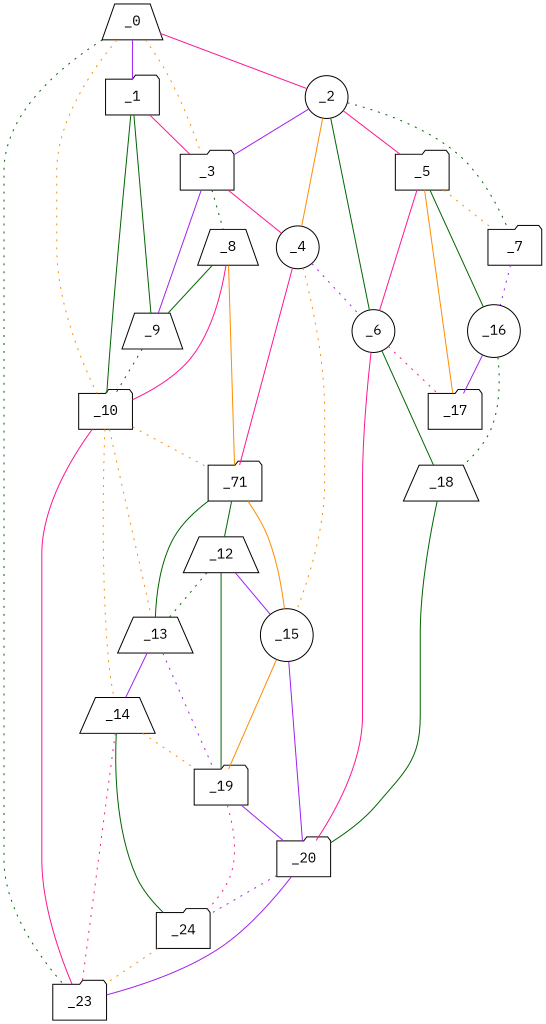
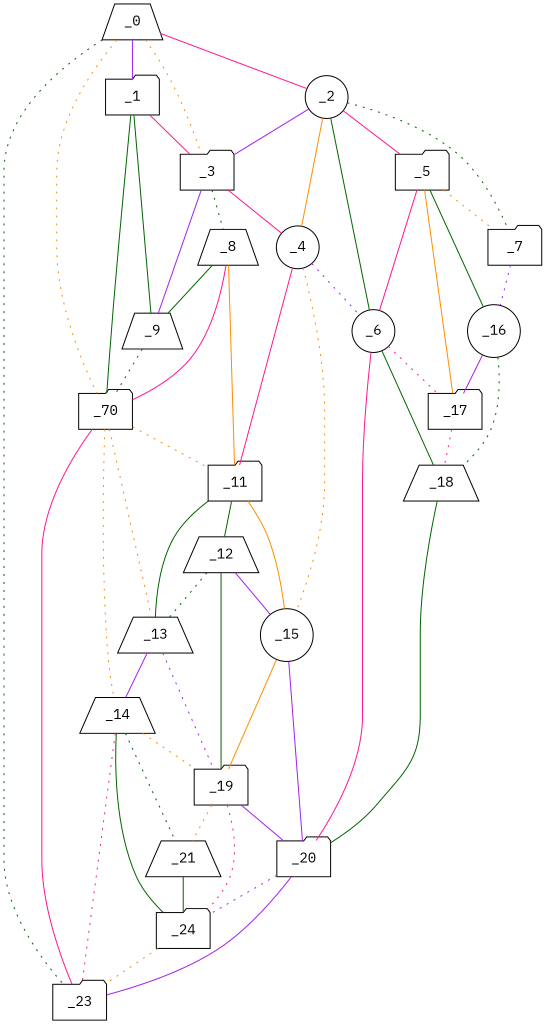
node "_10": label "_10" -> "_70"
edge "_17" -- "_18": added
node "_71": label "_71" -> "_11"
node "_21": added
